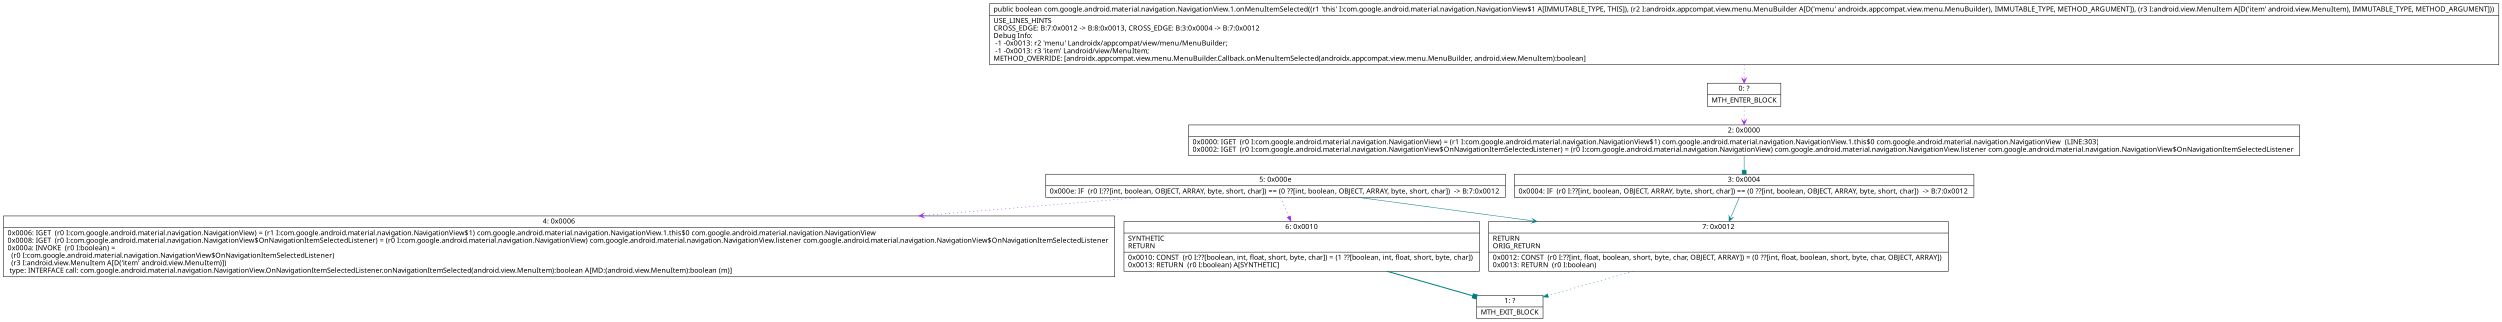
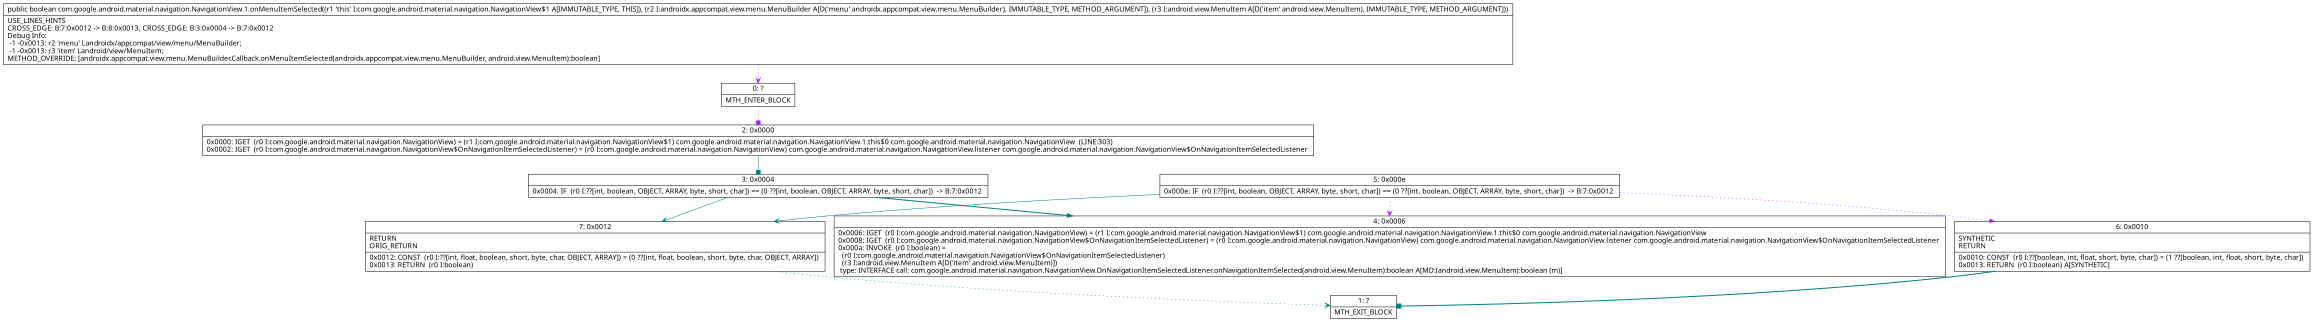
edge "0: ?" -> "2: 0x0000": arrowhead vee -> box
edge "3: 0x0004" -> "4: 0x0006": added
edge "7: 0x0012" -> "1: ?": arrowhead normal -> vee
